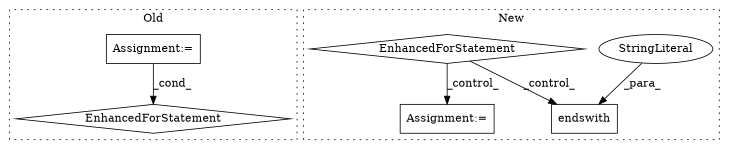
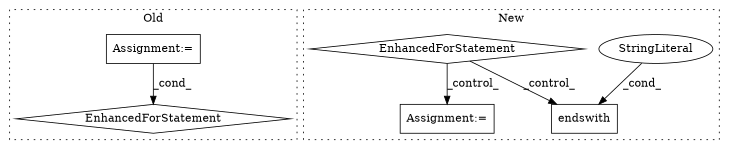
edge "StringLiteral" -> "endswith": label "_para_" -> "_cond_"
